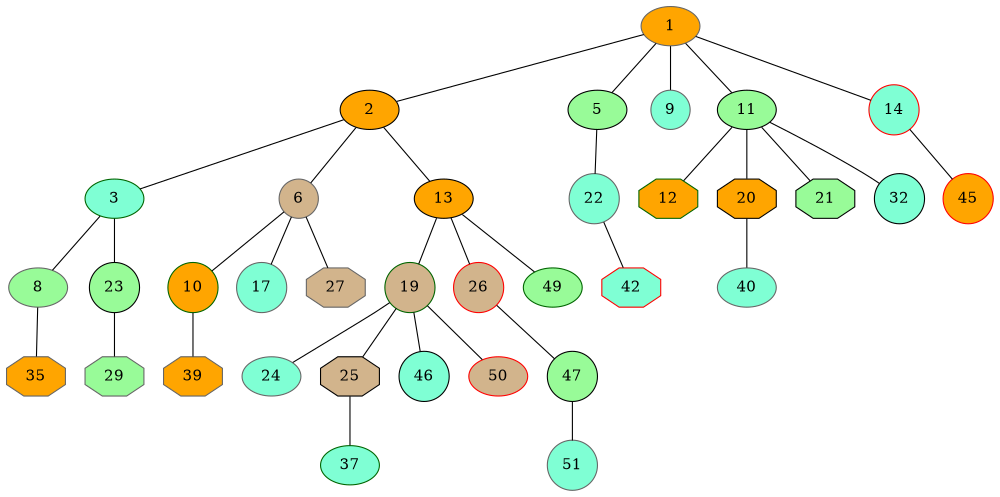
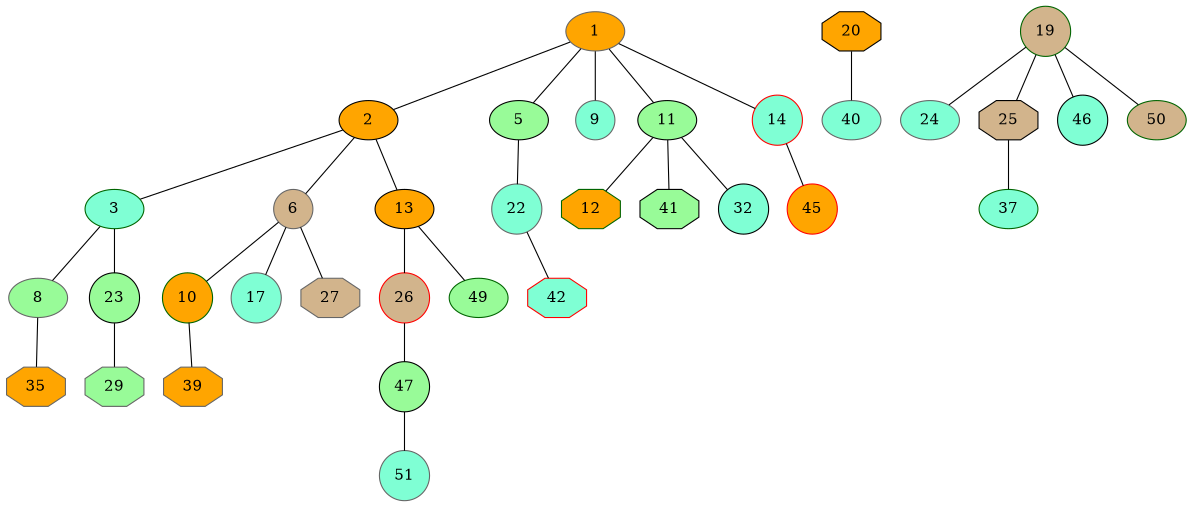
edge "11" -- "20": removed
node "21": label "21" -> "41"
edge "13" -- "19": removed
node "50": color red -> darkgreen
